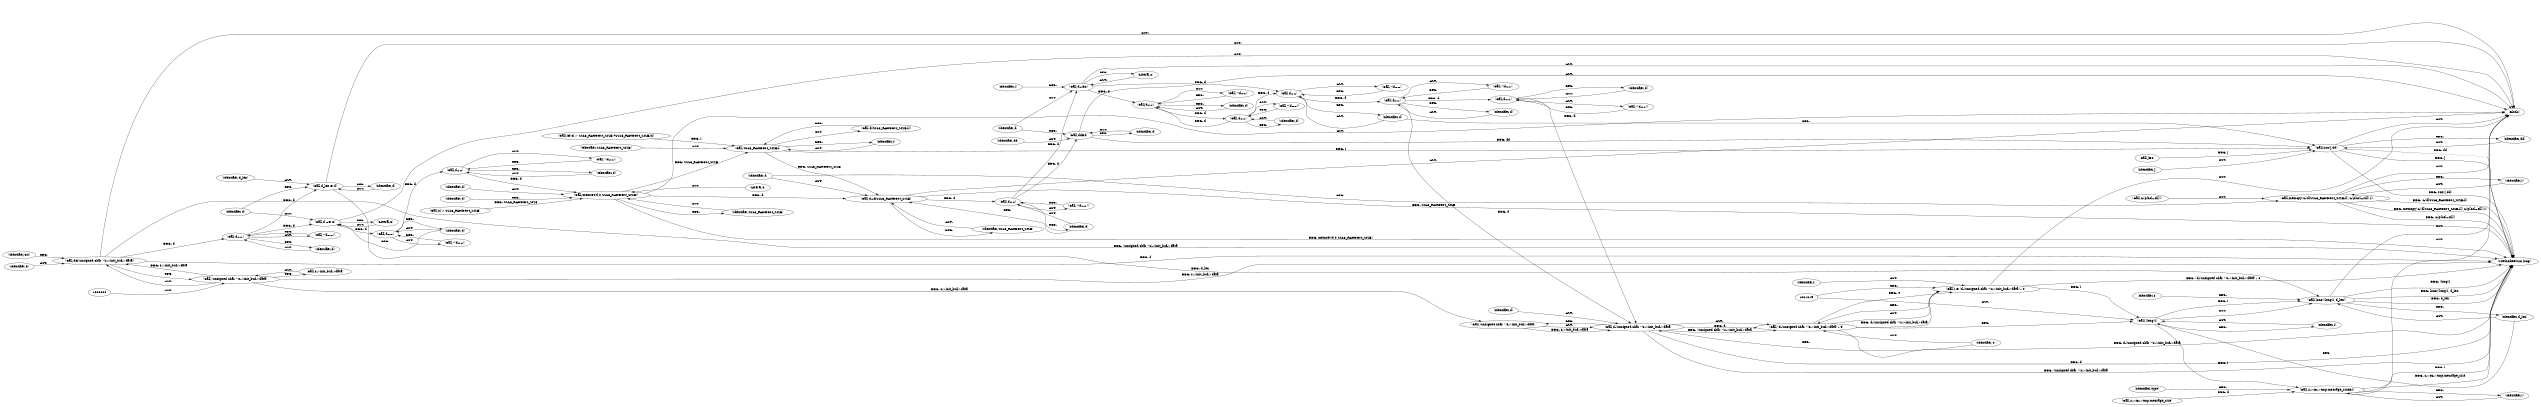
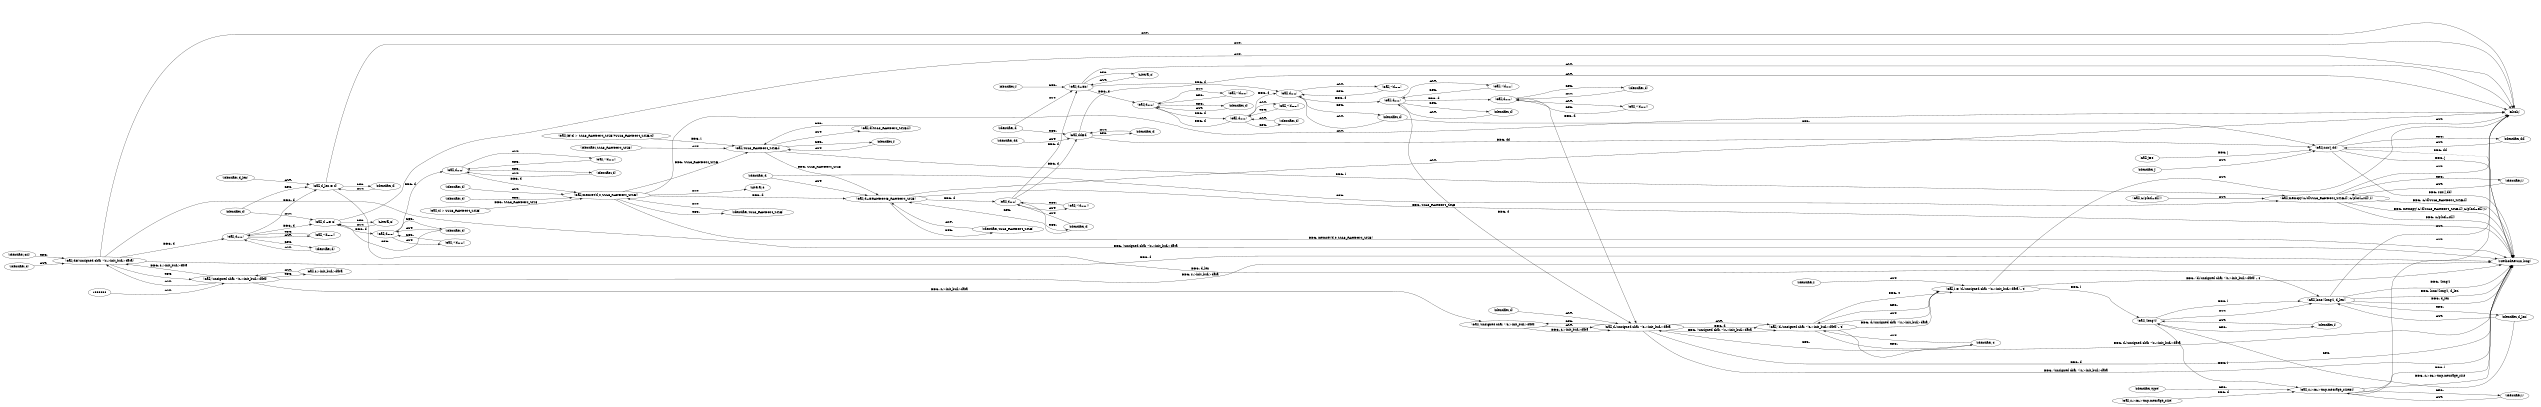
edge "(Call,SSL3_RANDOM_SIZE-i)" -> "(Call,s2n(j,dd))": now "(Call,SSL3_RANDOM_SIZE-i)" -> "(Call,memcpy(&(d[SSL3_RANDOM_SIZE-i]),&(p[csl+sil]),i))"
edge "(Literal,0)" -> "(Call,memset(d,0,SSL3_RANDOM_SIZE))": reversed
node "(Call,d+=SSL3_RANDOM_SIZE)": label "(Call,d+=SSL3_RANDOM_SIZE)" -> "(Call,d+=RANDOM3_RANDOM_SIZE)"
node "(Identifier,s)": removed
node "1001019": removed
edge "(Call,(d-(unsigned char *)s->init_buf->data) - 4)" -> "(Call,(long)i)": now "(Call,(d-(unsigned char *)s->init_buf->data) - 4)" -> "(Identifier,4)"
